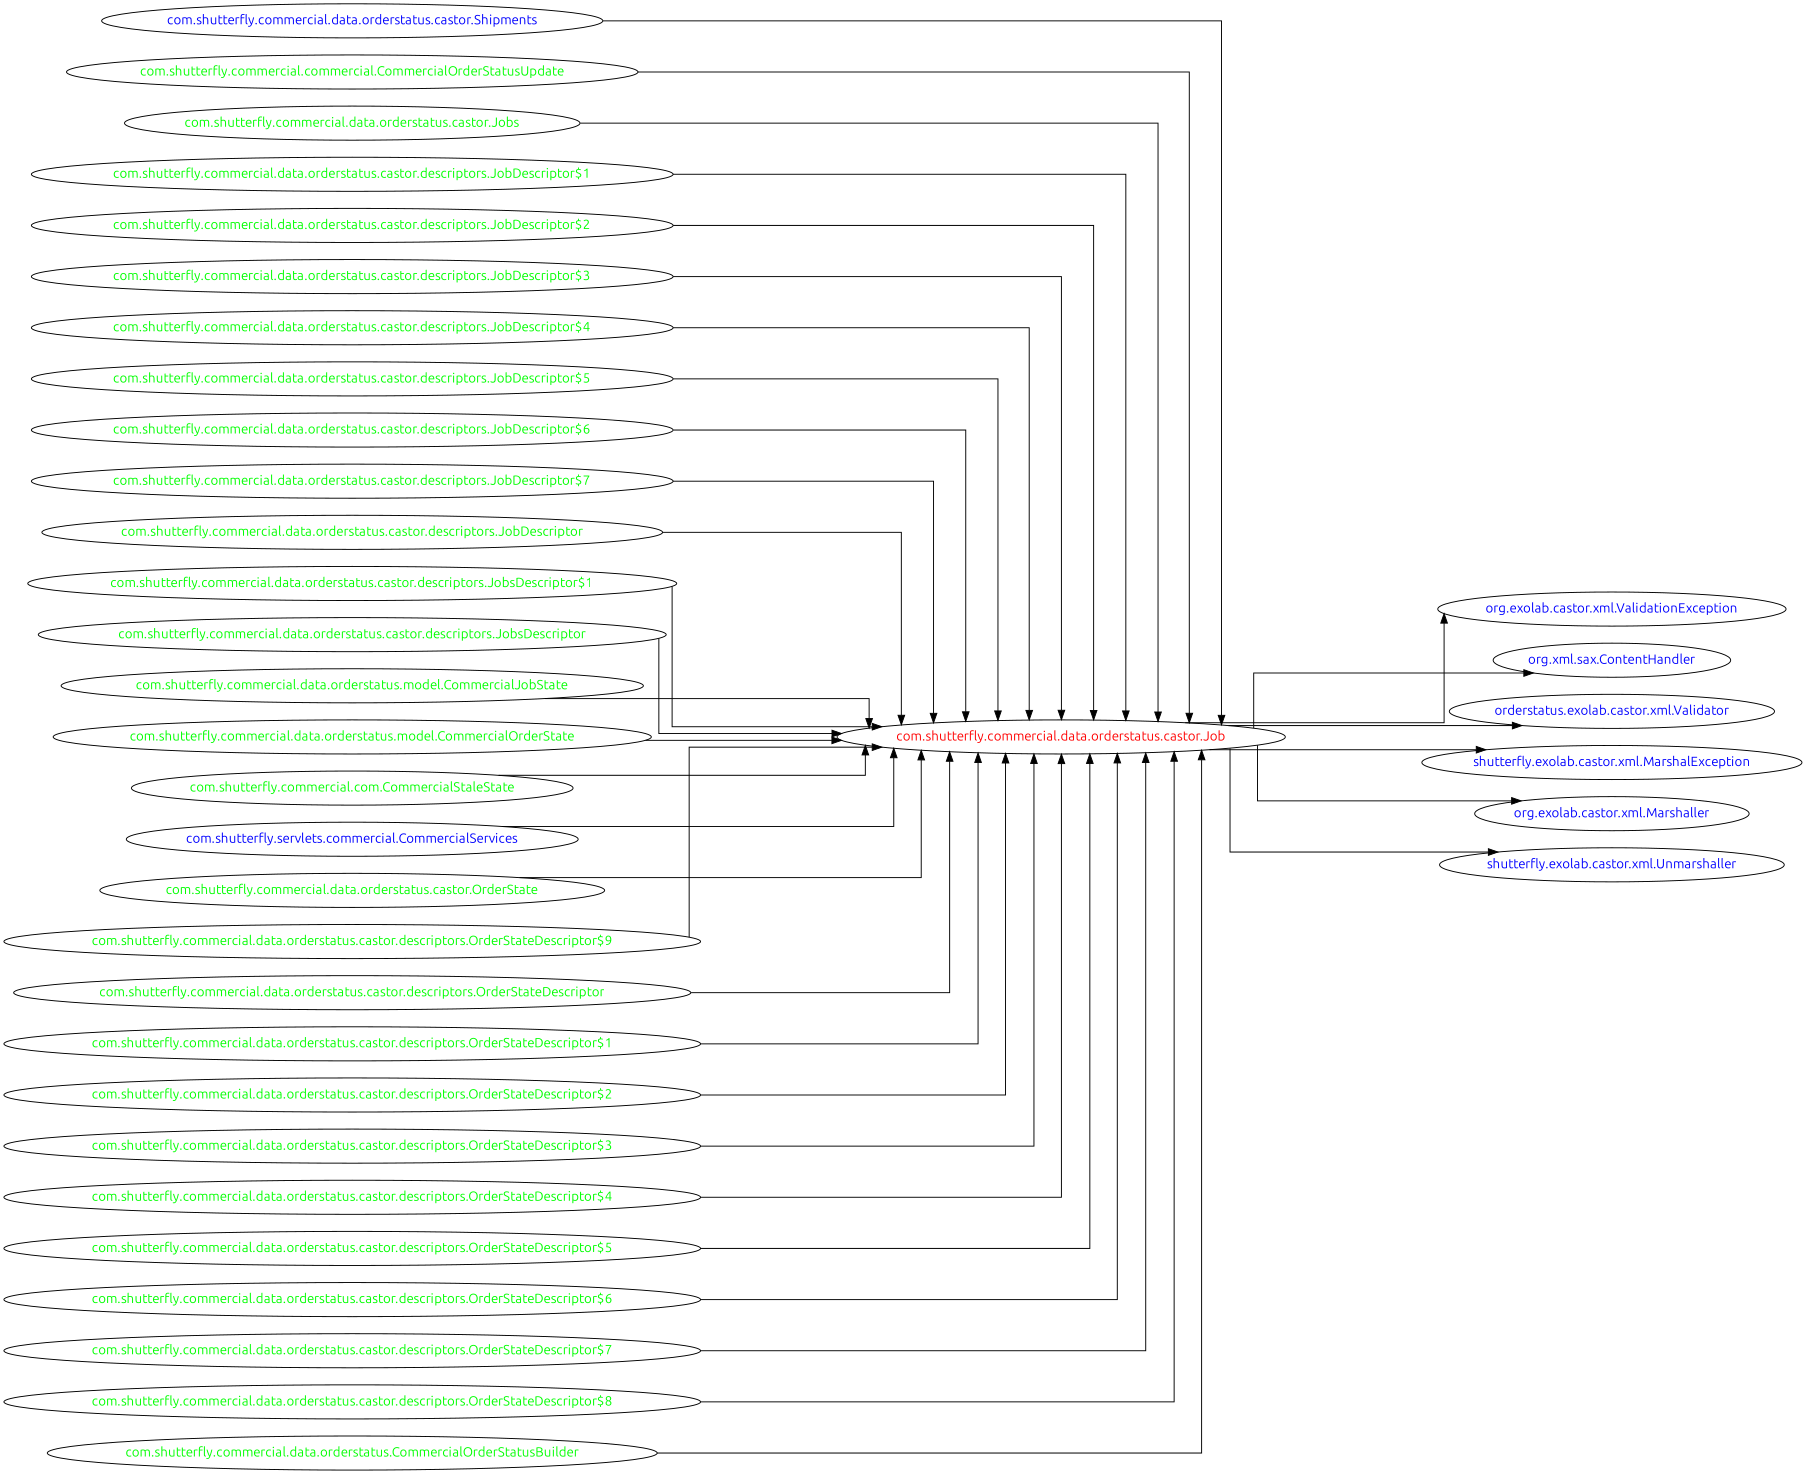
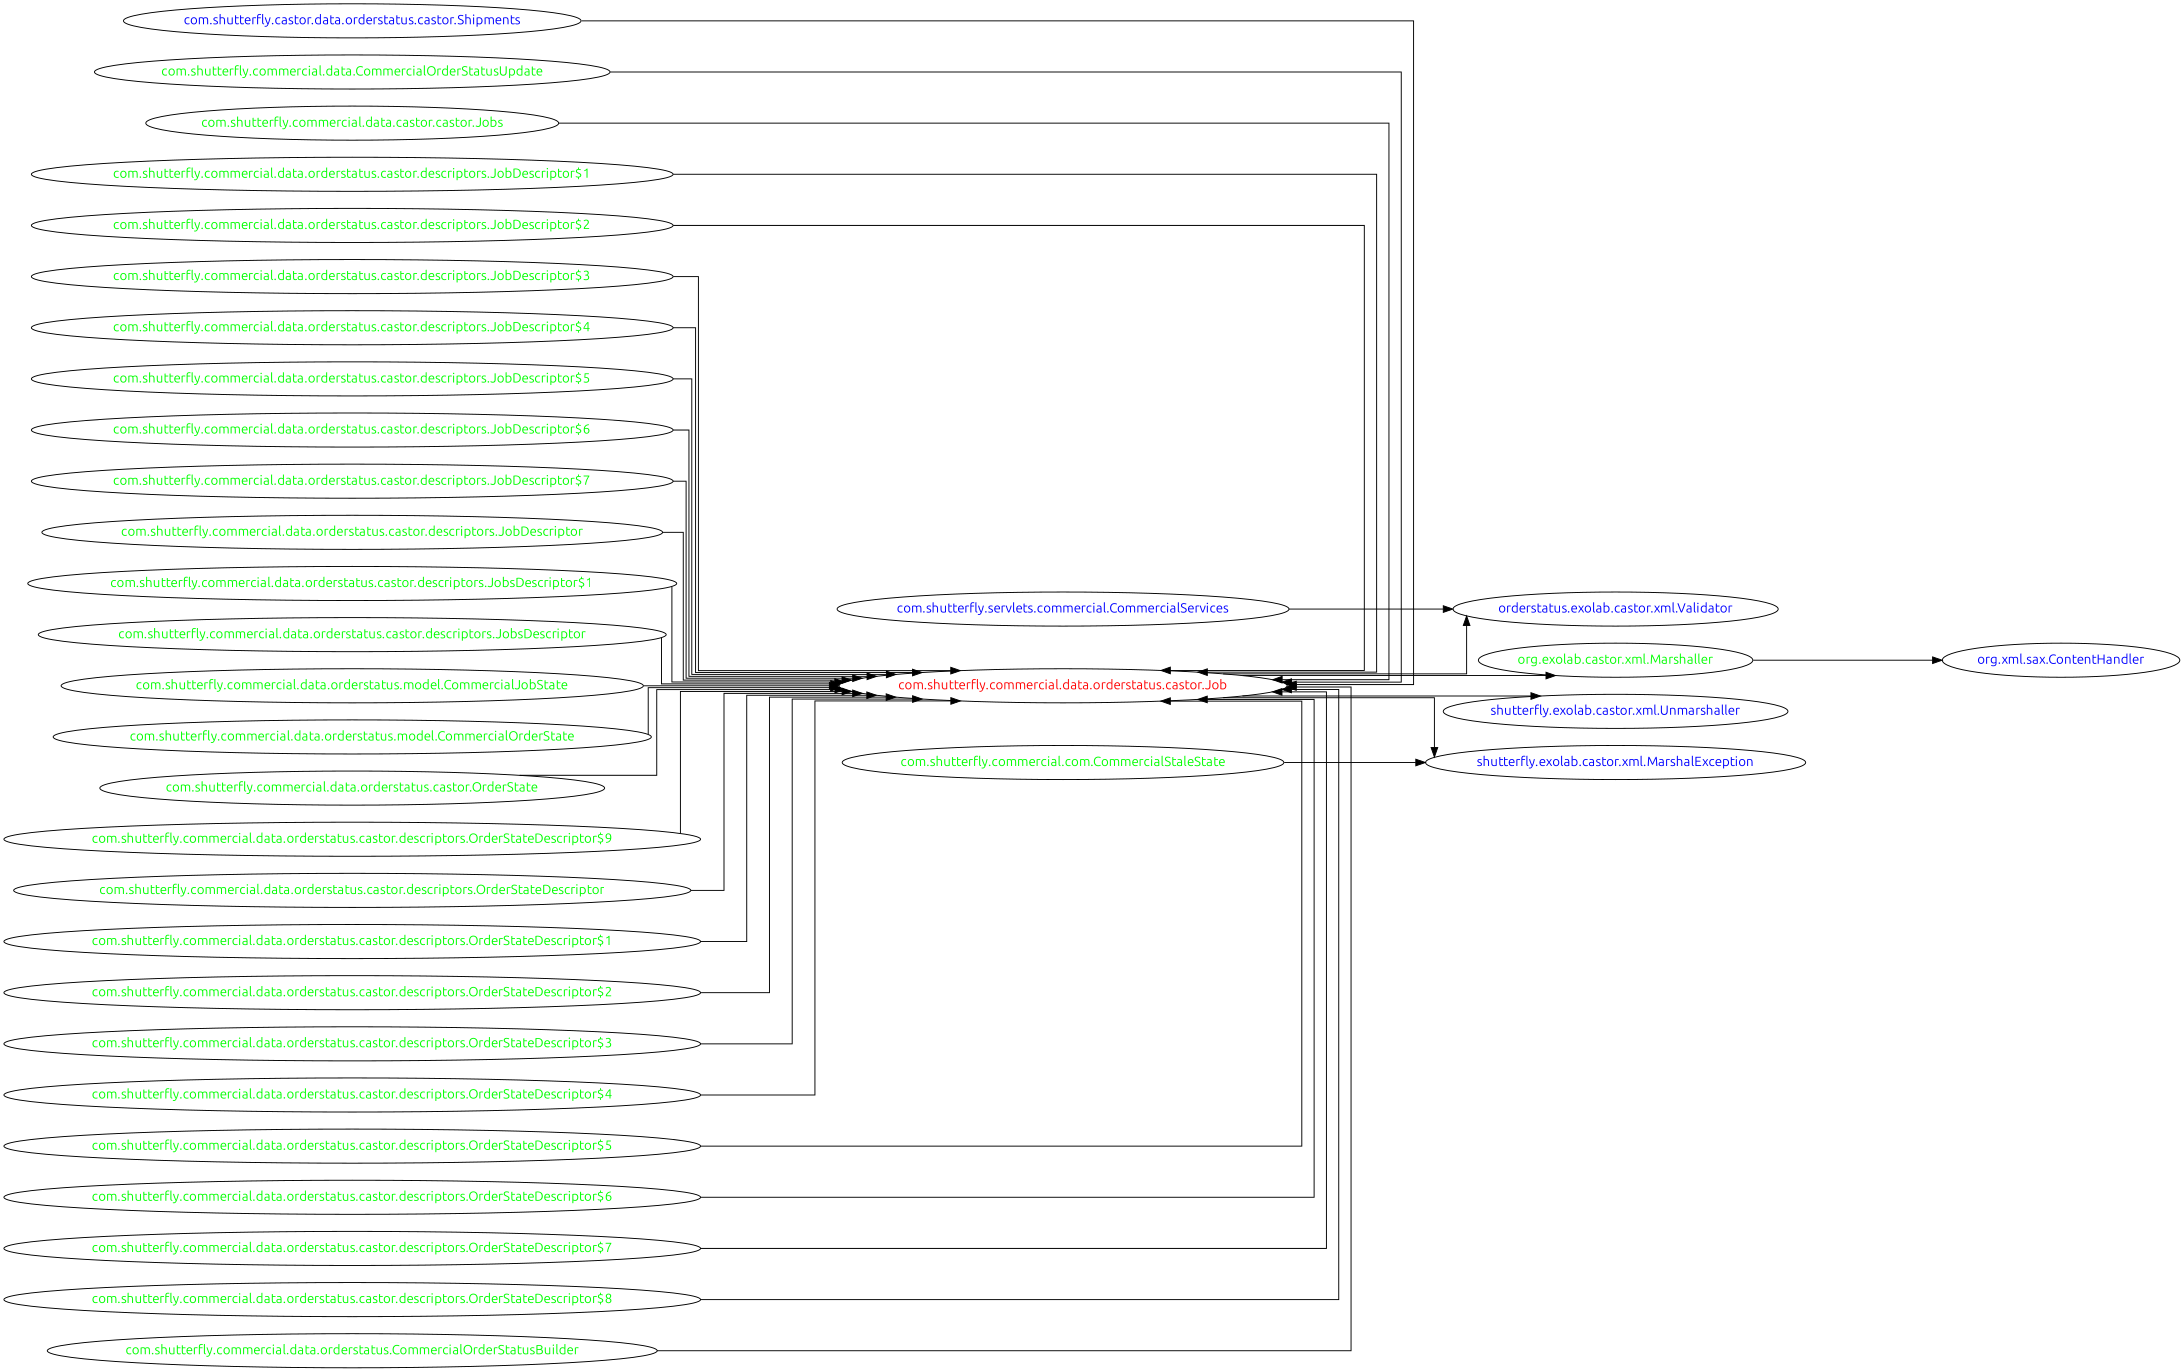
node "com.shutterfly.commercial.data.orderstatus.castor.Shipments": label "com.shutterfly.commercial.data.orderstatus.castor.Shipments" -> "com.shutterfly.castor.data.orderstatus.castor.Shipments"
node "com.shutterfly.commercial.commercial.CommercialOrderStatusUpdate": label "com.shutterfly.commercial.commercial.CommercialOrderStatusUpdate" -> "com.shutterfly.commercial.data.CommercialOrderStatusUpdate"
node "com.shutterfly.commercial.data.orderstatus.castor.Jobs": label "com.shutterfly.commercial.data.orderstatus.castor.Jobs" -> "com.shutterfly.commercial.data.castor.castor.Jobs"
node "org.exolab.castor.xml.ValidationException": removed
edge "com.shutterfly.commercial.data.orderstatus.castor.Job" -> "org.xml.sax.ContentHandler": now "org.exolab.castor.xml.Marshaller" -> "org.xml.sax.ContentHandler"
edge "com.shutterfly.commercial.com.CommercialStaleState" -> "com.shutterfly.commercial.data.orderstatus.castor.Job": now "com.shutterfly.commercial.com.CommercialStaleState" -> "shutterfly.exolab.castor.xml.MarshalException"
node "org.exolab.castor.xml.Marshaller": fontcolor blue -> green
edge "com.shutterfly.servlets.commercial.CommercialServices" -> "com.shutterfly.commercial.data.orderstatus.castor.Job": now "com.shutterfly.servlets.commercial.CommercialServices" -> "orderstatus.exolab.castor.xml.Validator"
